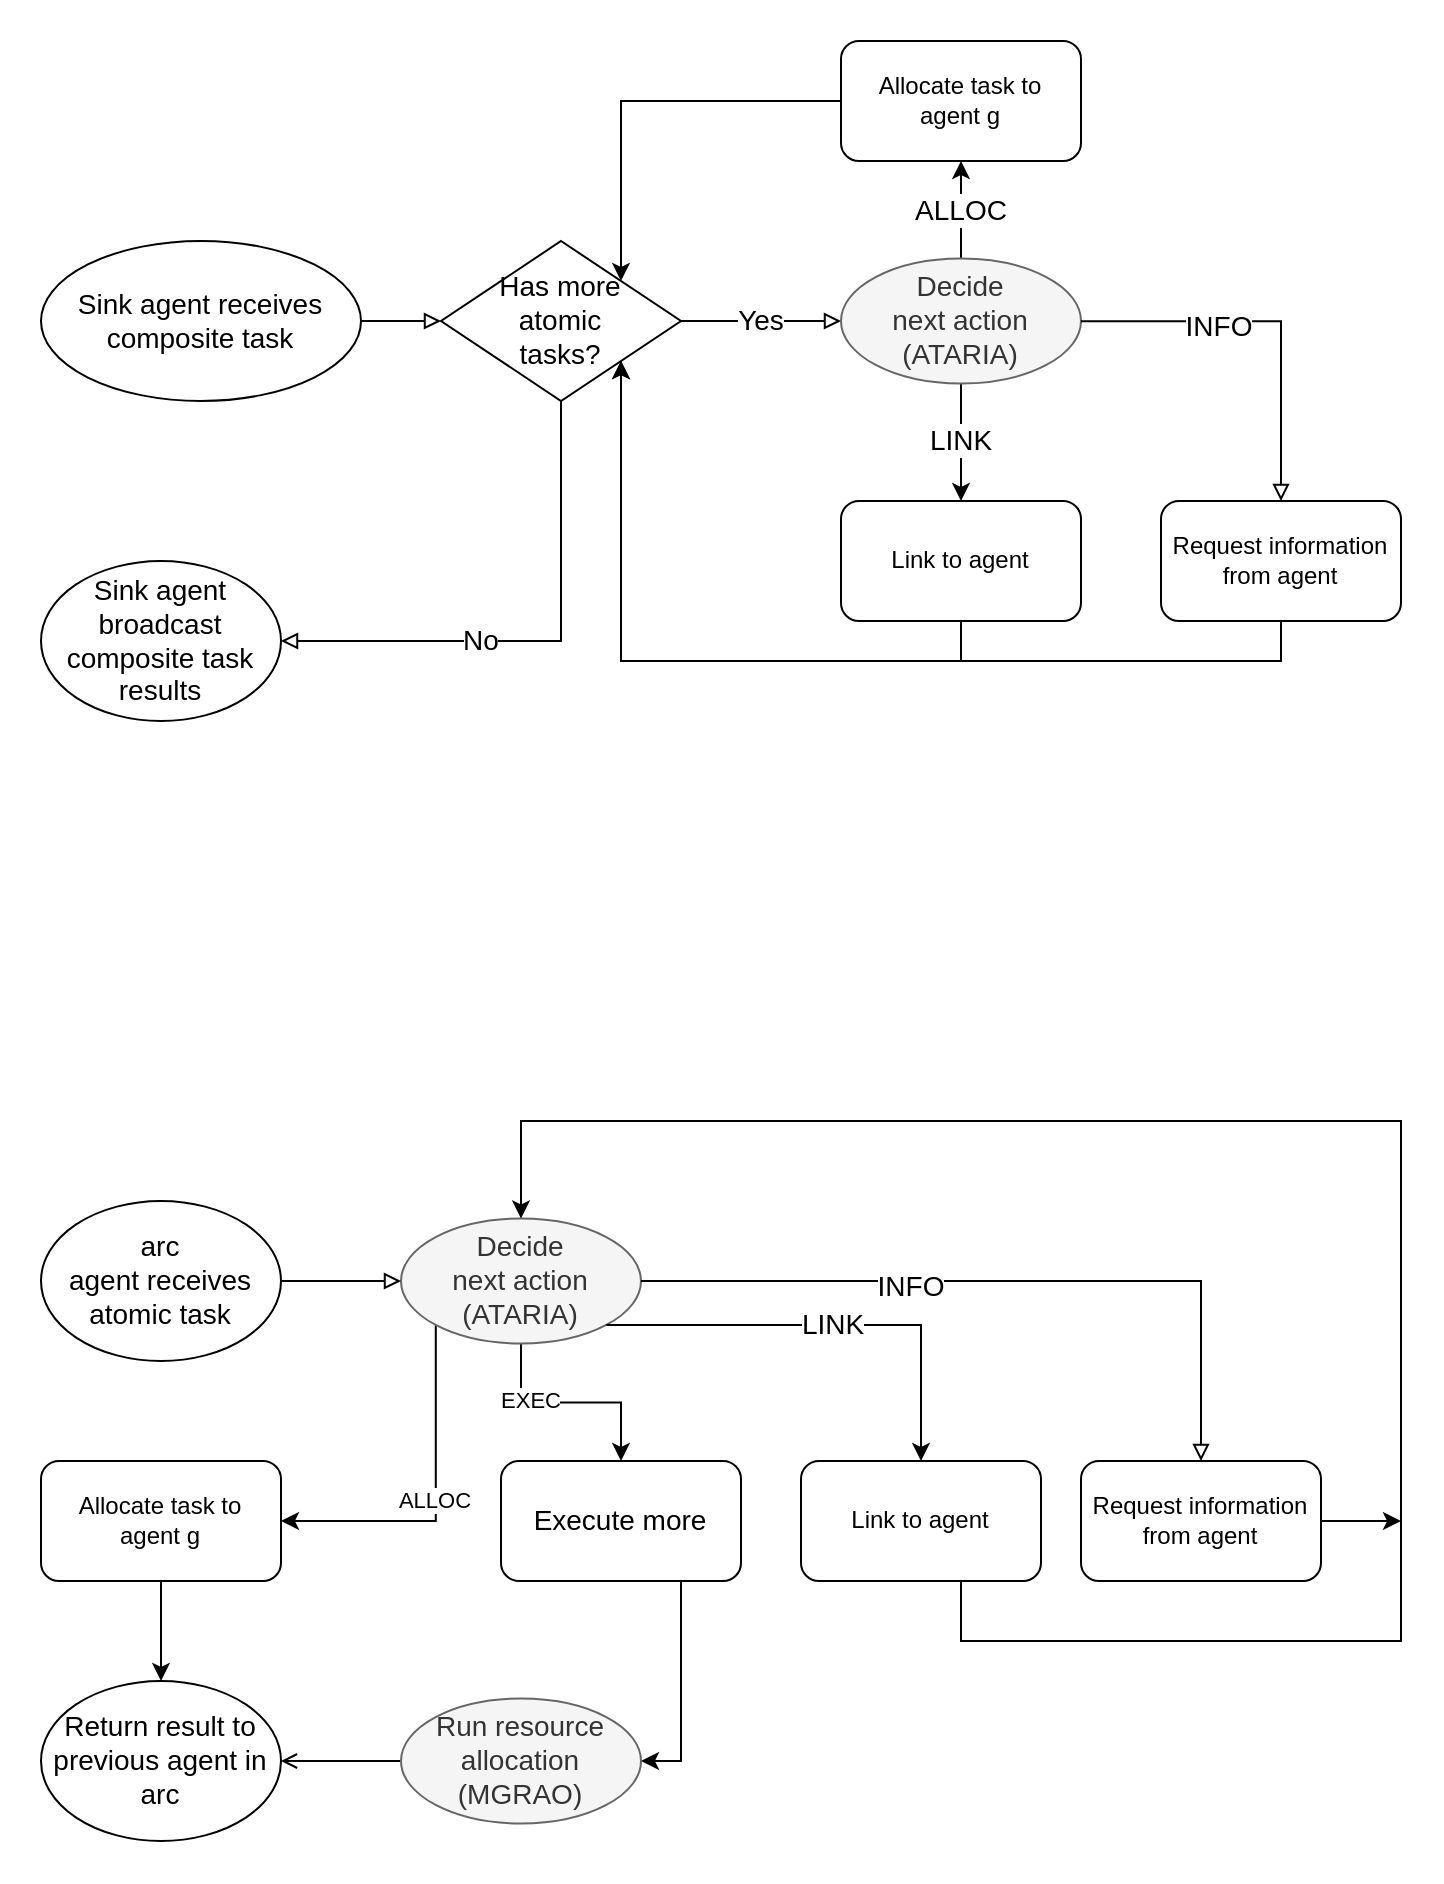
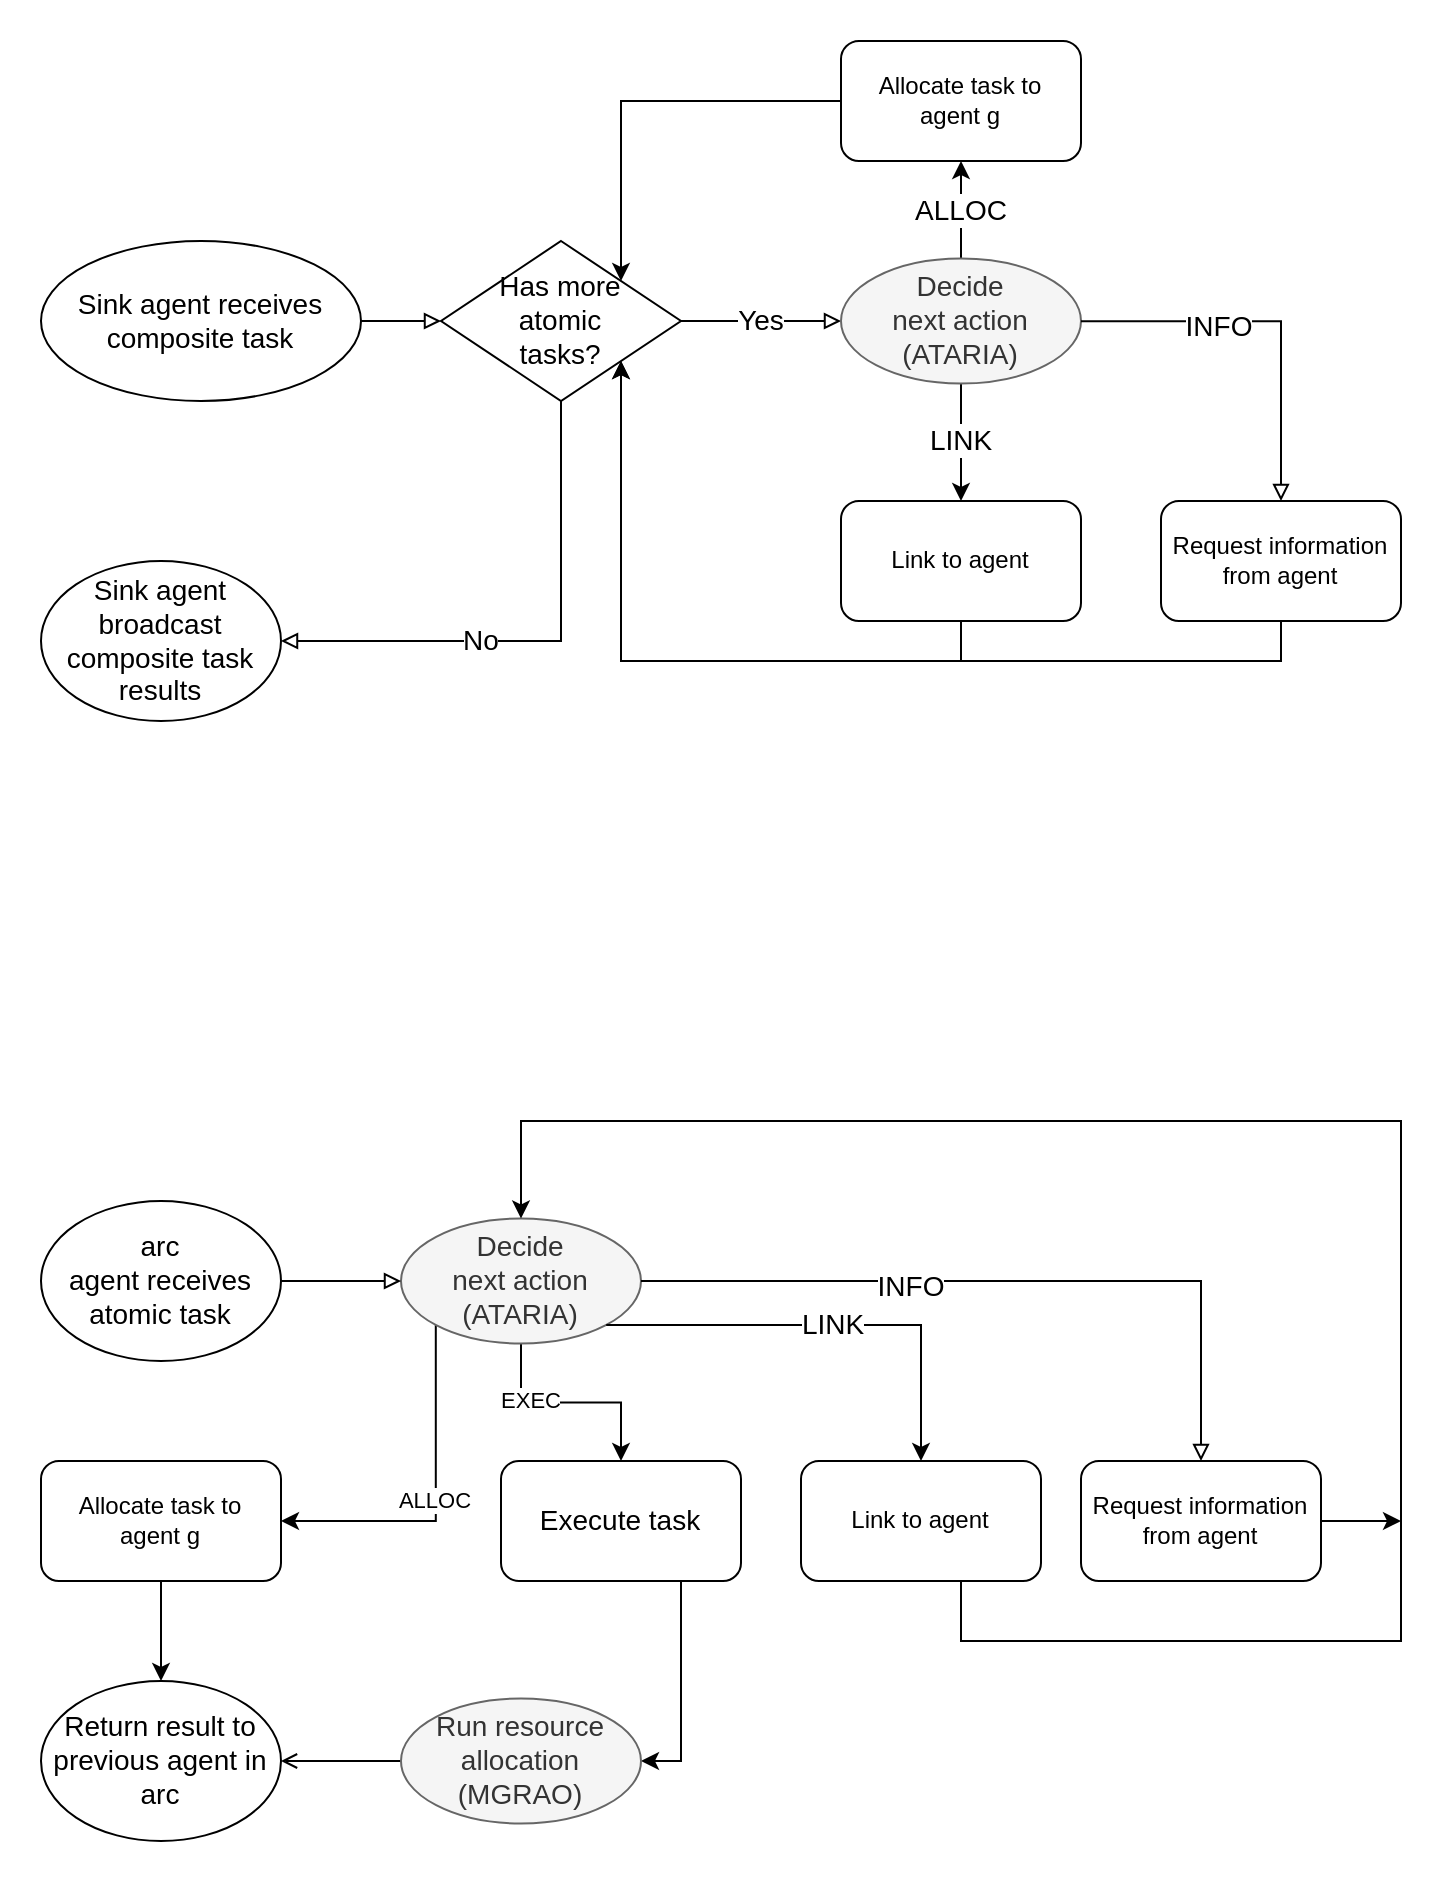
node "Execute more": label "Execute more" -> "Execute task"
